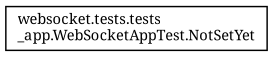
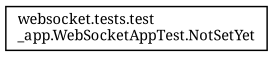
node "websocket.tests.tests _app.WebSocketAppTest.NotSetYet": label "websocket.tests.tests _app.WebSocketAppTest.NotSetYet" -> "websocket.tests.test _app.WebSocketAppTest.NotSetYet"
